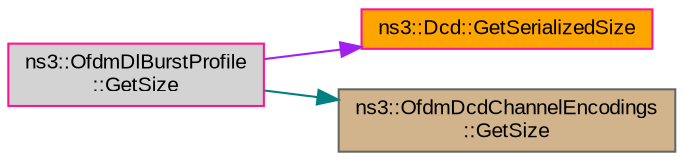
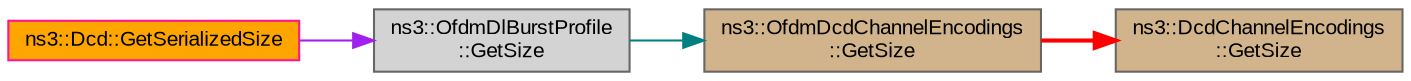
node "ns3::DcdChannelEncodings ::GetSize": added
edge "ns3::OfdmDlBurstProfile ::GetSize" -> "ns3::Dcd::GetSerializedSize": reversed
node "ns3::OfdmDlBurstProfile ::GetSize": color deeppink -> gray40
